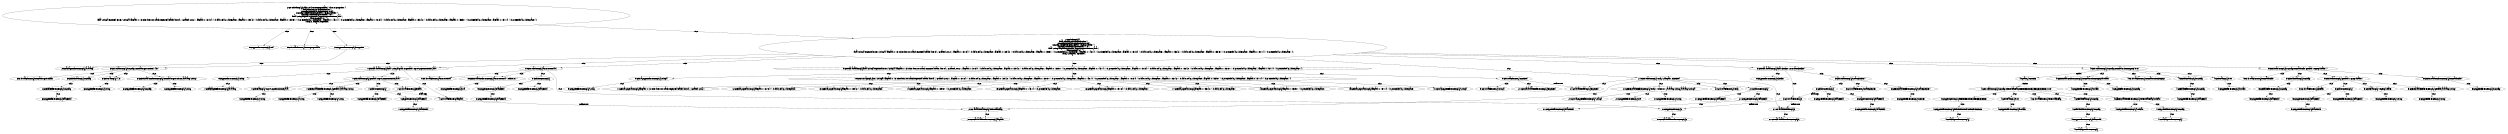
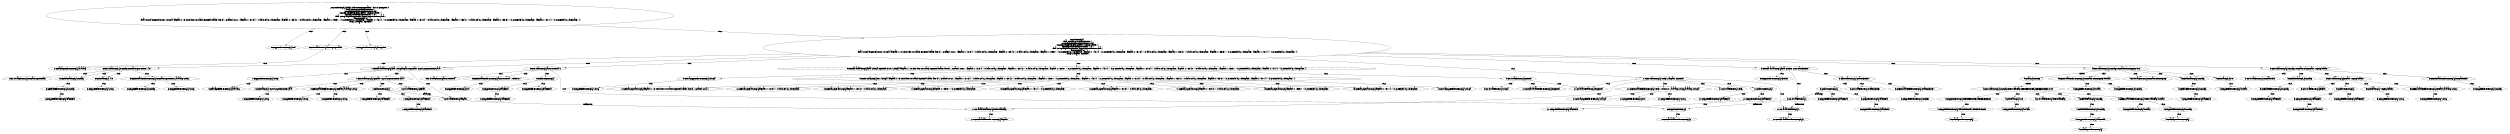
edge "2:CtTypeReferenceImpl@Exception" -> "2:CtPackageReferenceImpl@java.lang": now "2:CtVirtualElement@testRegexpHeader" -> "2:CtPackageReferenceImpl@java.lang"
edge "9:CtVirtualElement@expected" -> "21:CtVariableReadImpl@expected": label "Define-Use" -> "AST"
